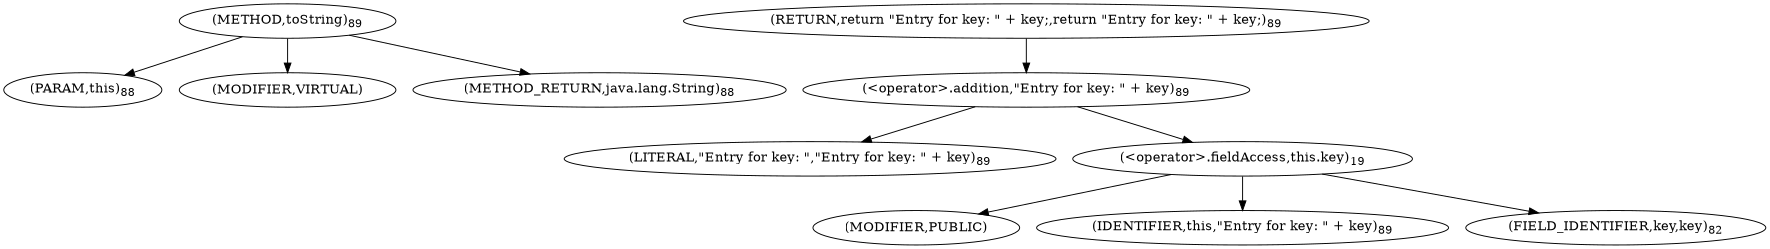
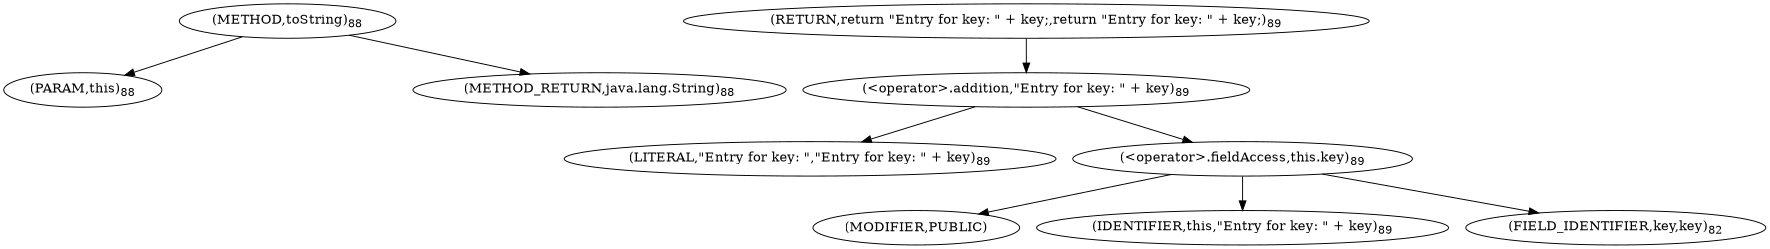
node "(METHOD,toString)": text "89" -> "88"
node "(MODIFIER,VIRTUAL)": removed
node "(<operator>.fieldAccess,this.key)": text "19" -> "89"
